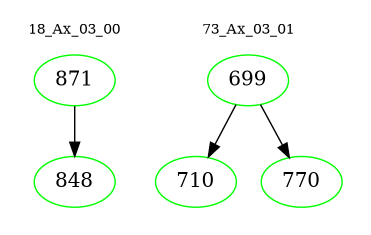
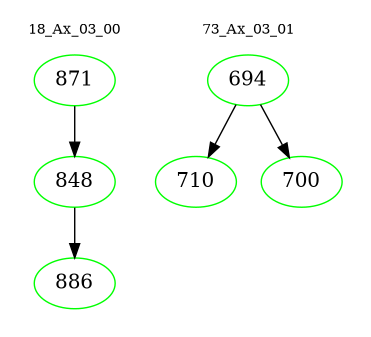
node "699": label "699" -> "694"
node "770": label "770" -> "700"
node "886": added
